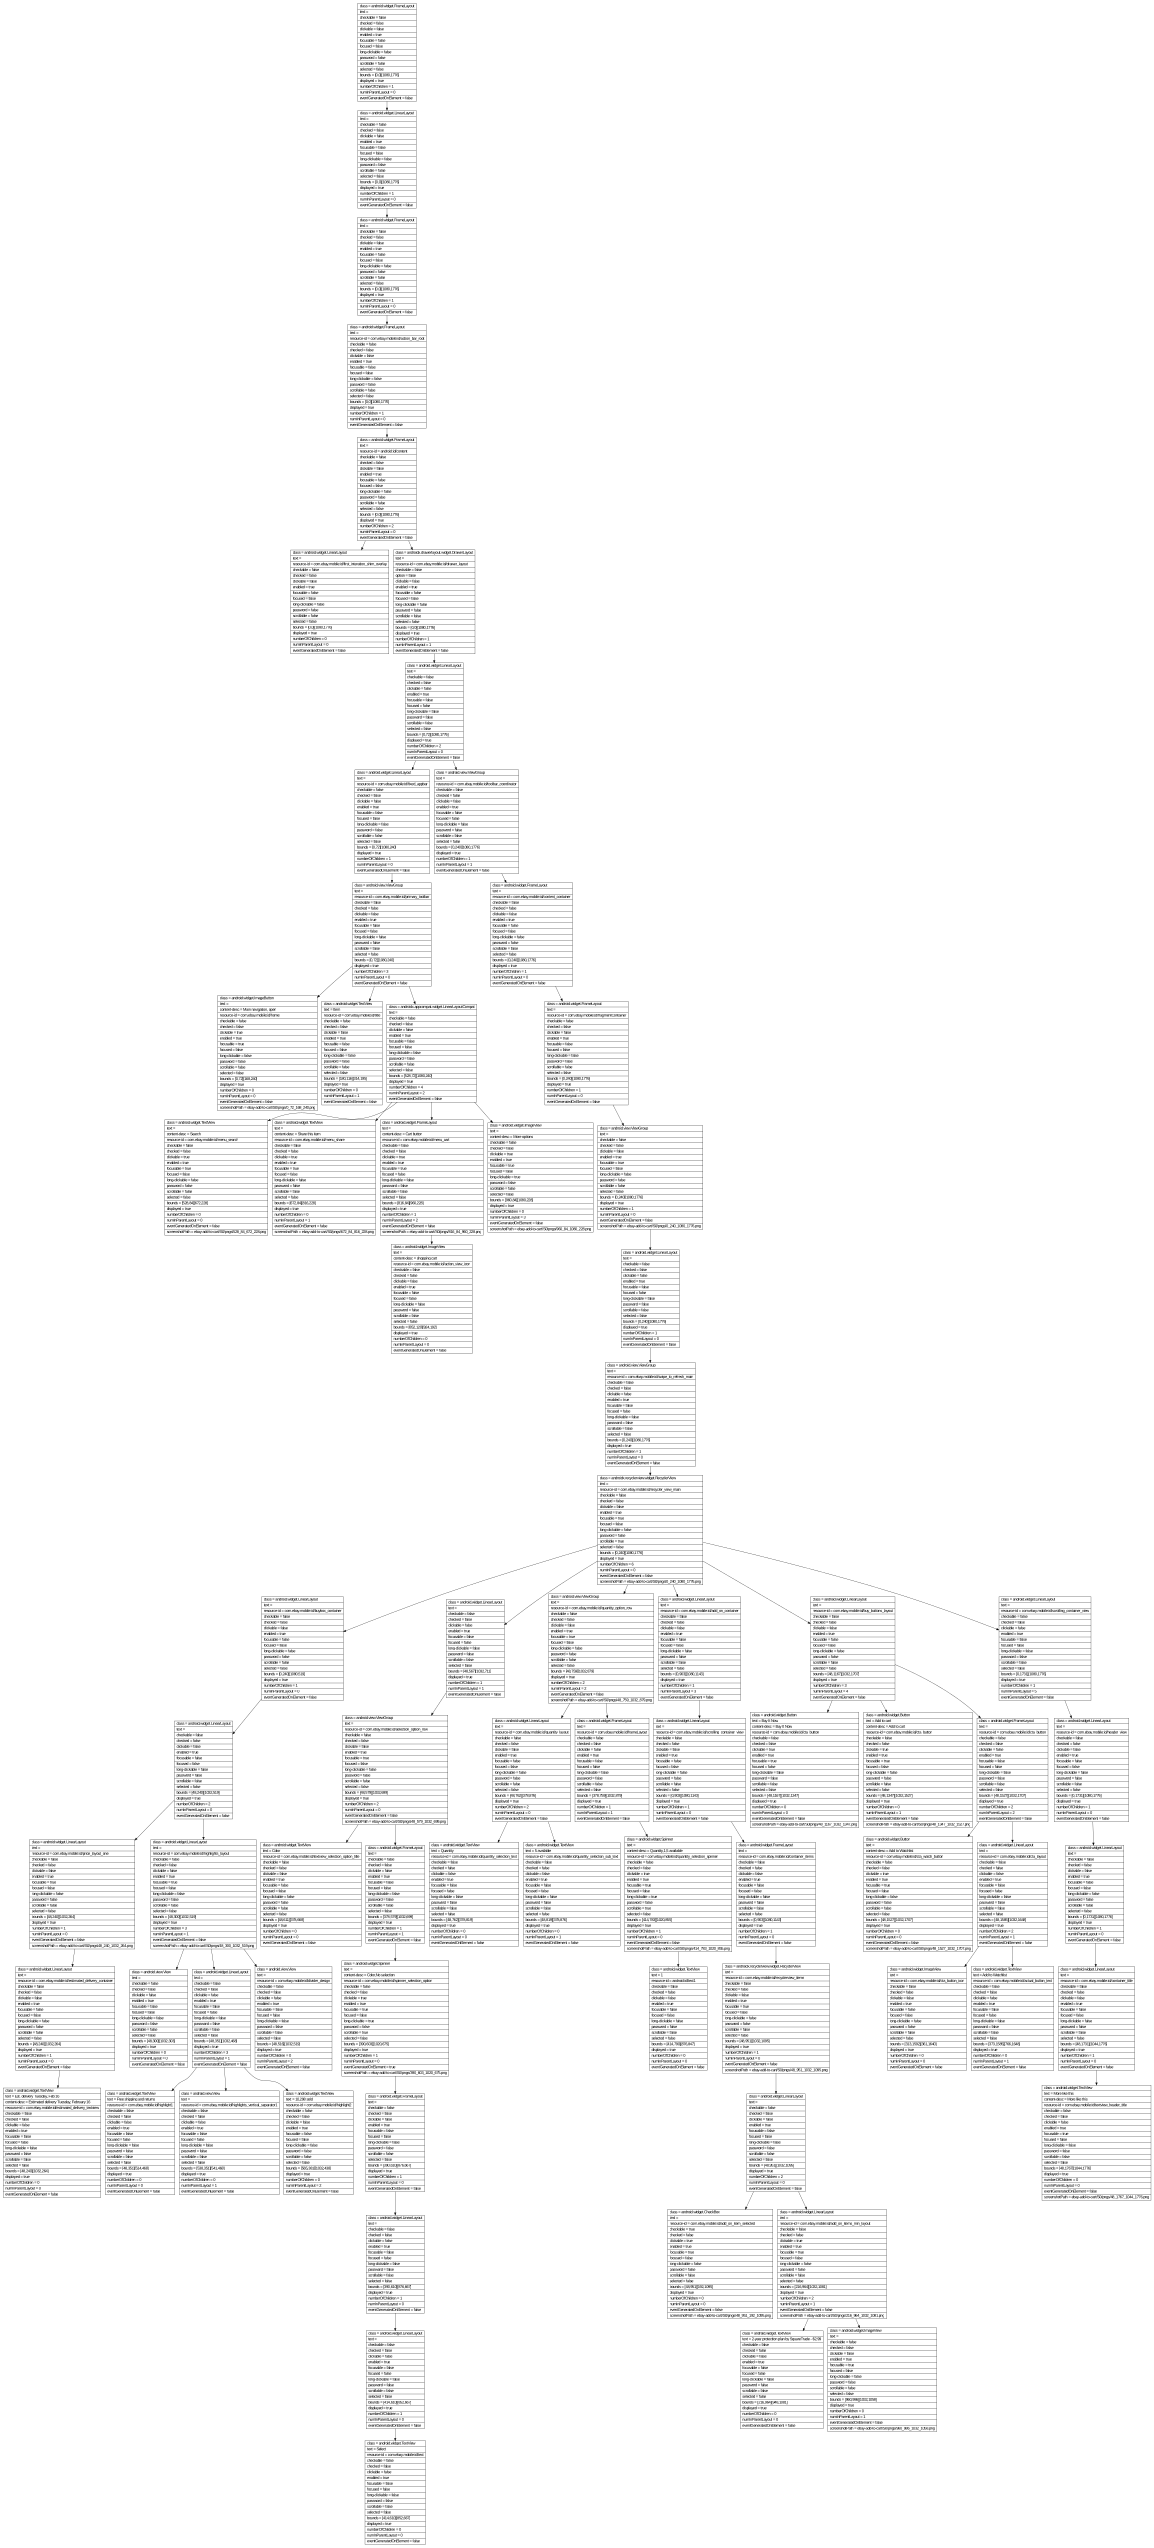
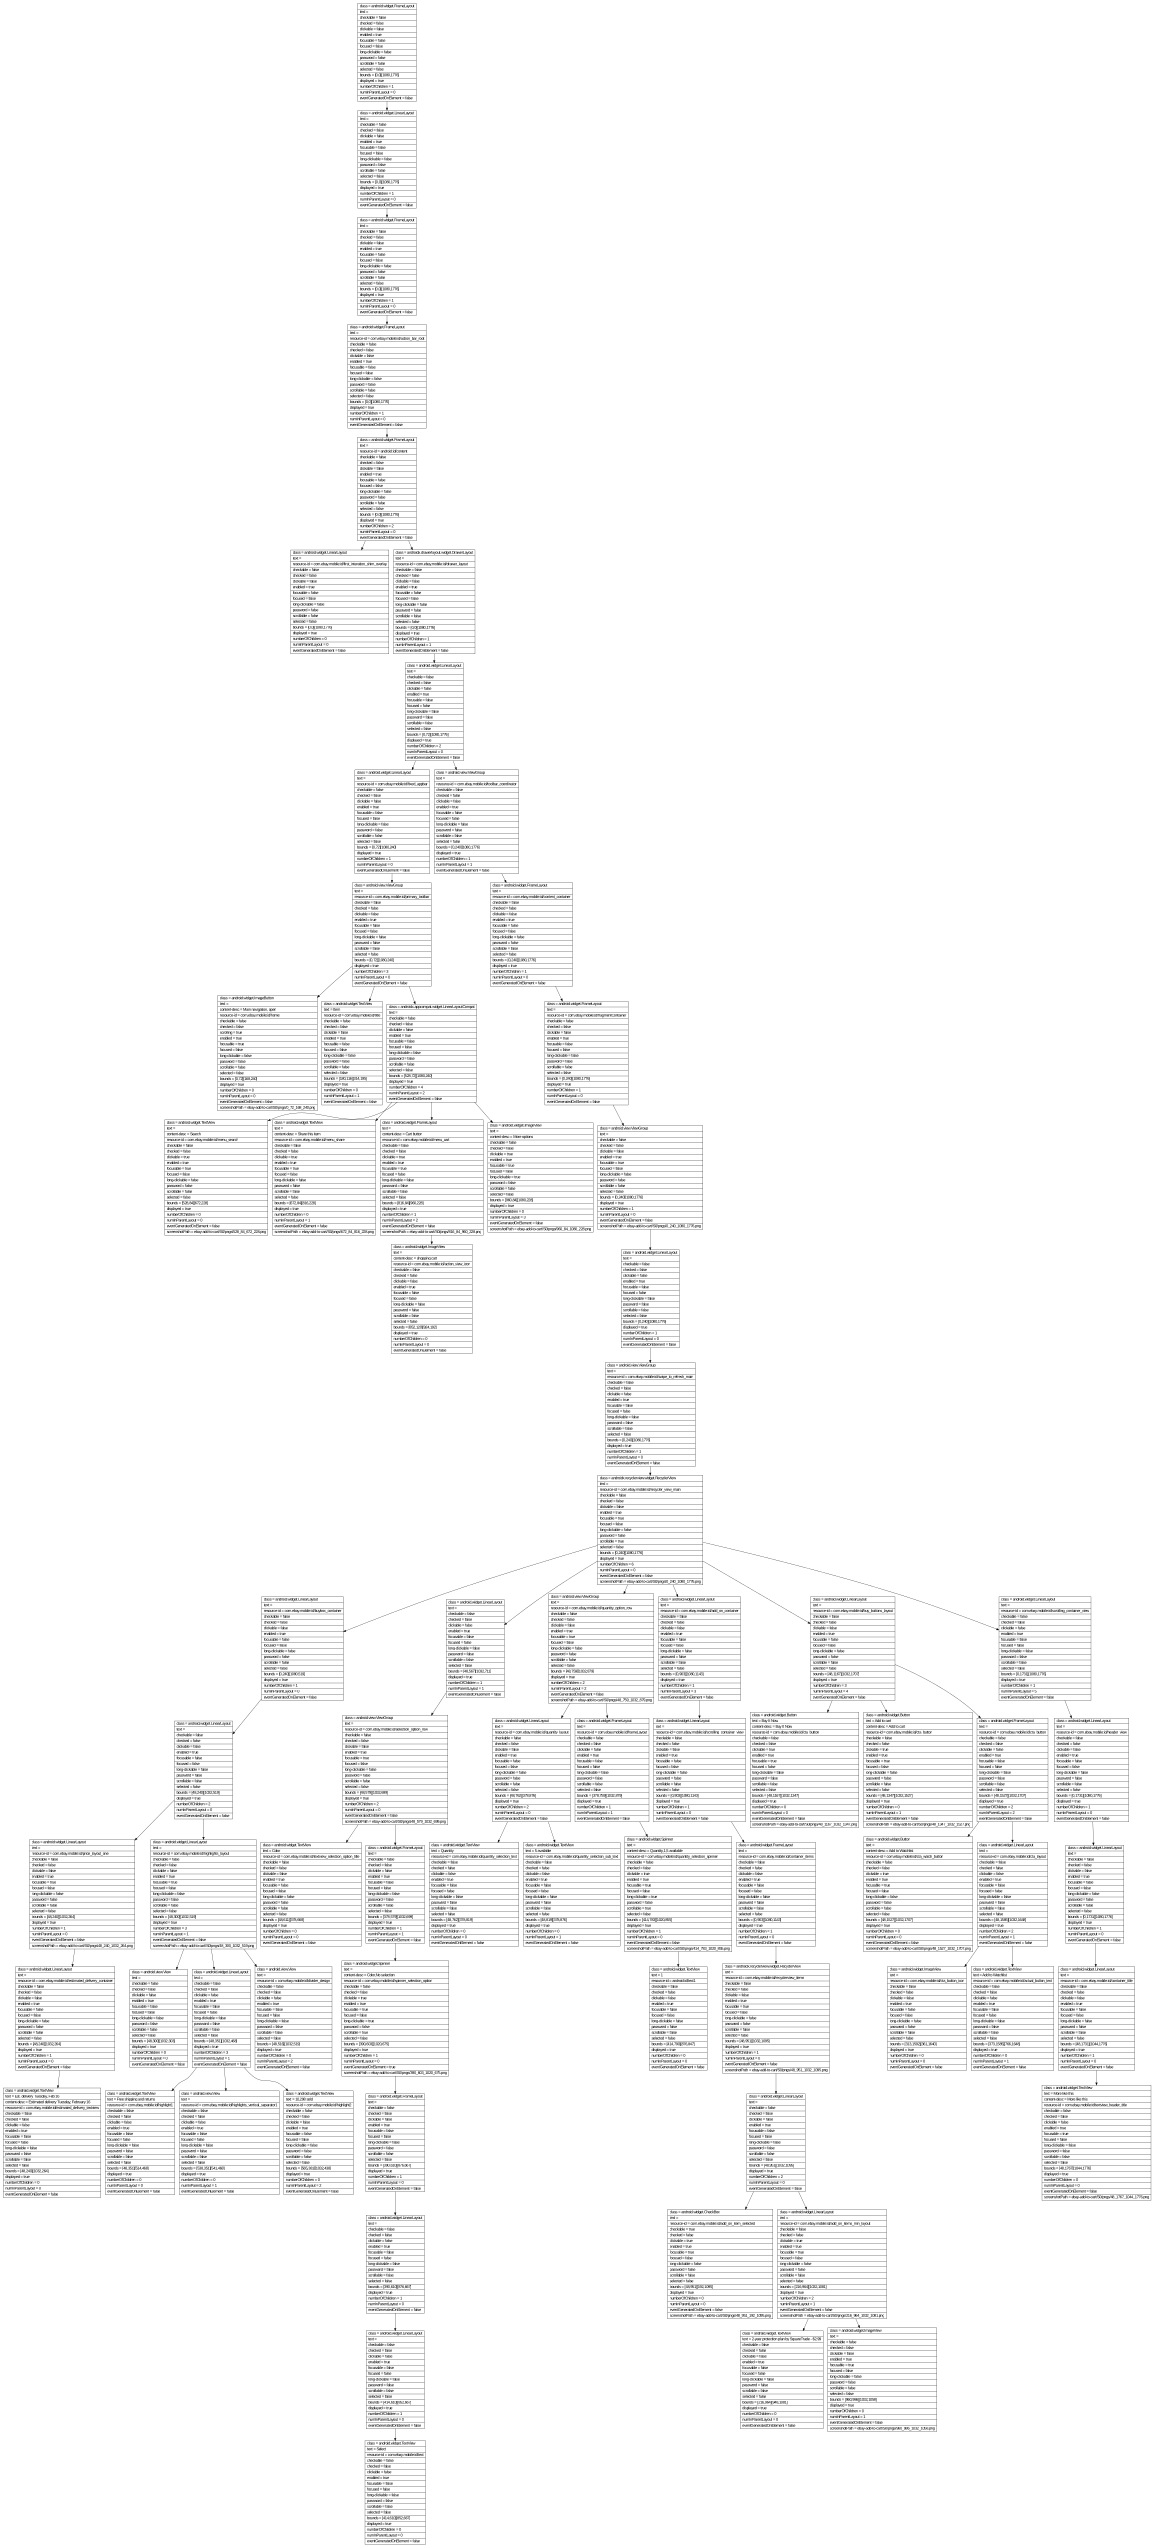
node "class = androidx.drawerlayout.widget.DrawerLayout": text "option = false" -> "checked = false"
node "class = android.widget.ImageButton": text "clickable = true" -> "scrolling = true"
